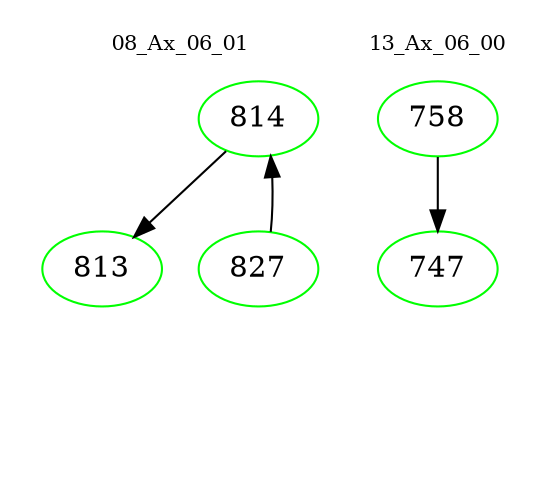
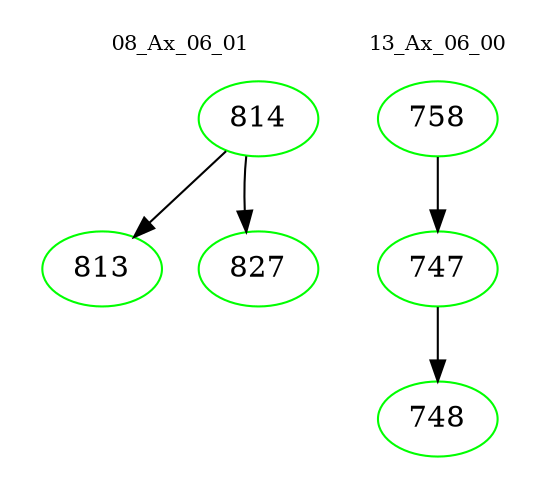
edge "827" -> "814": reversed
node "748": added
